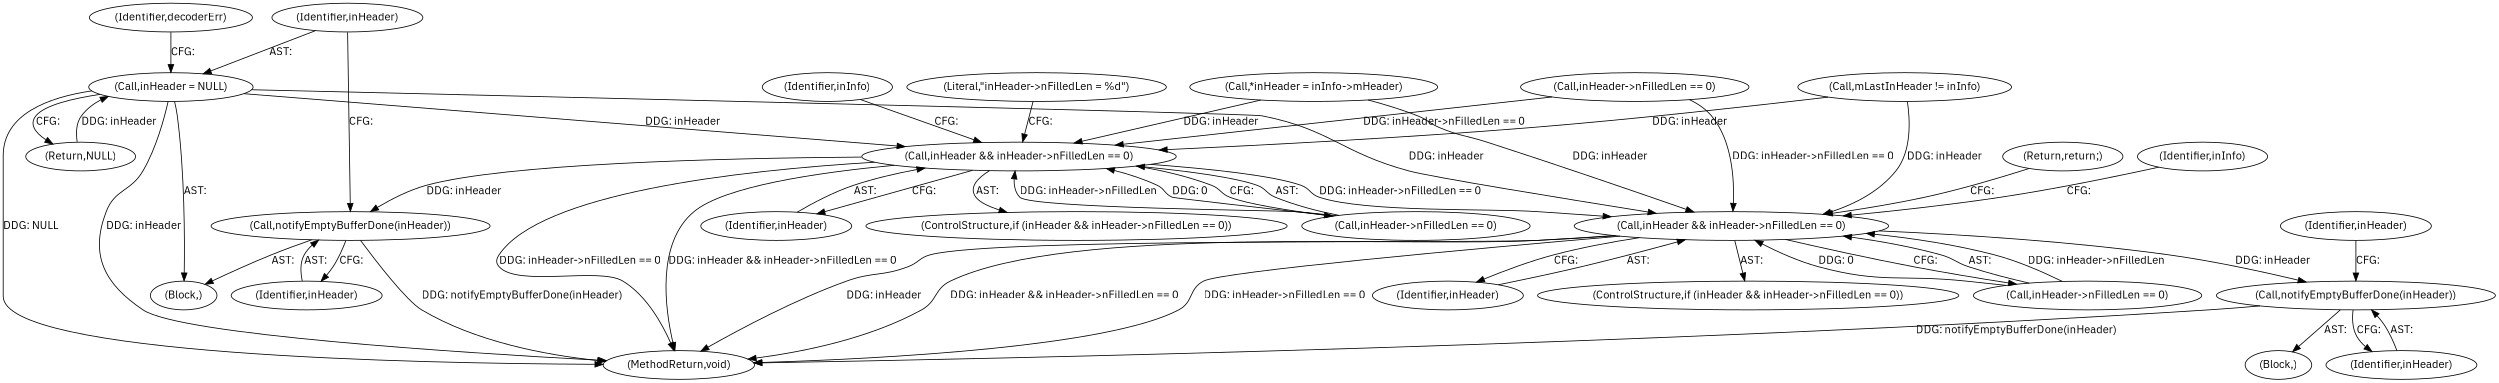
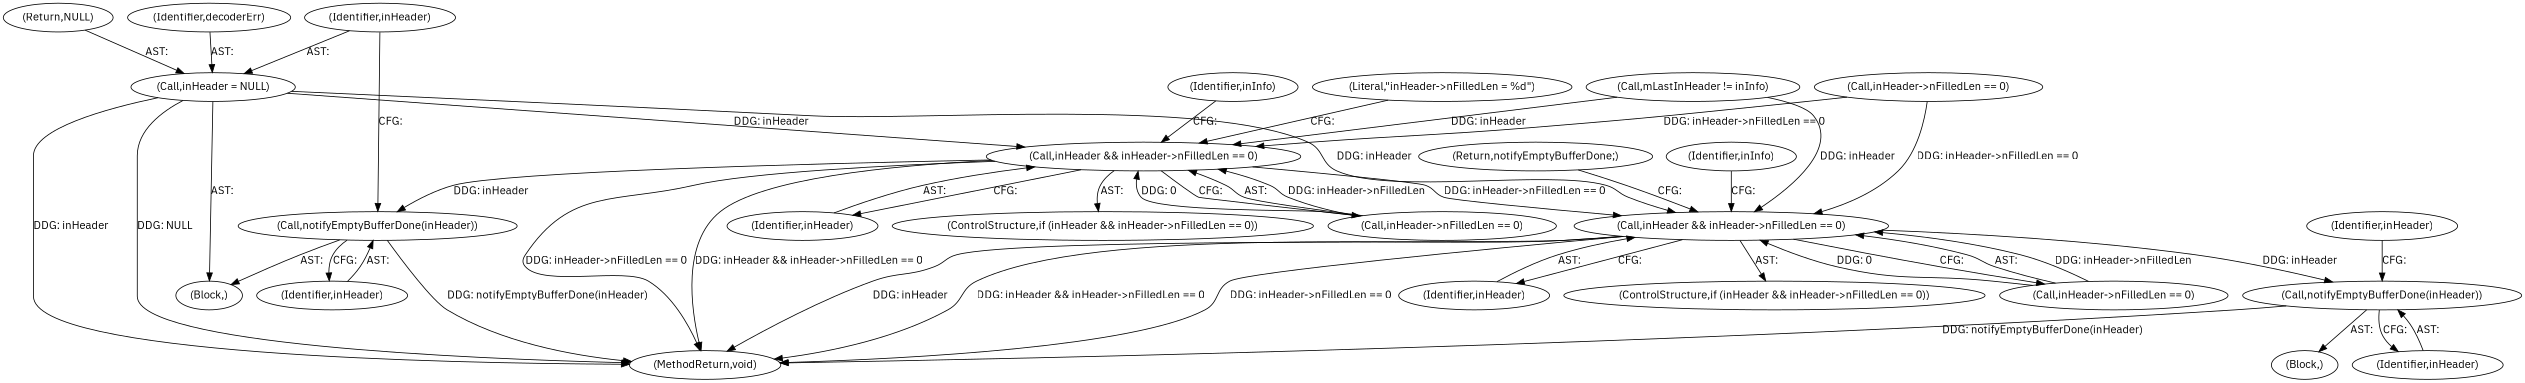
edge "(Identifier,decoderErr)" -> "(Call,inHeader = NULL)": label "CFG: " -> "AST: "
node "(Call,*inHeader = inInfo->mHeader)": removed
edge "(Call,inHeader = NULL)" -> "(Return,NULL)": removed, label "CFG:"
edge "(Return,NULL)" -> "(Call,inHeader = NULL)": label "DDG: inHeader" -> "AST: "
node "(Return,return;)": label "(Return,return;)" -> "(Return,notifyEmptyBufferDone;)"
